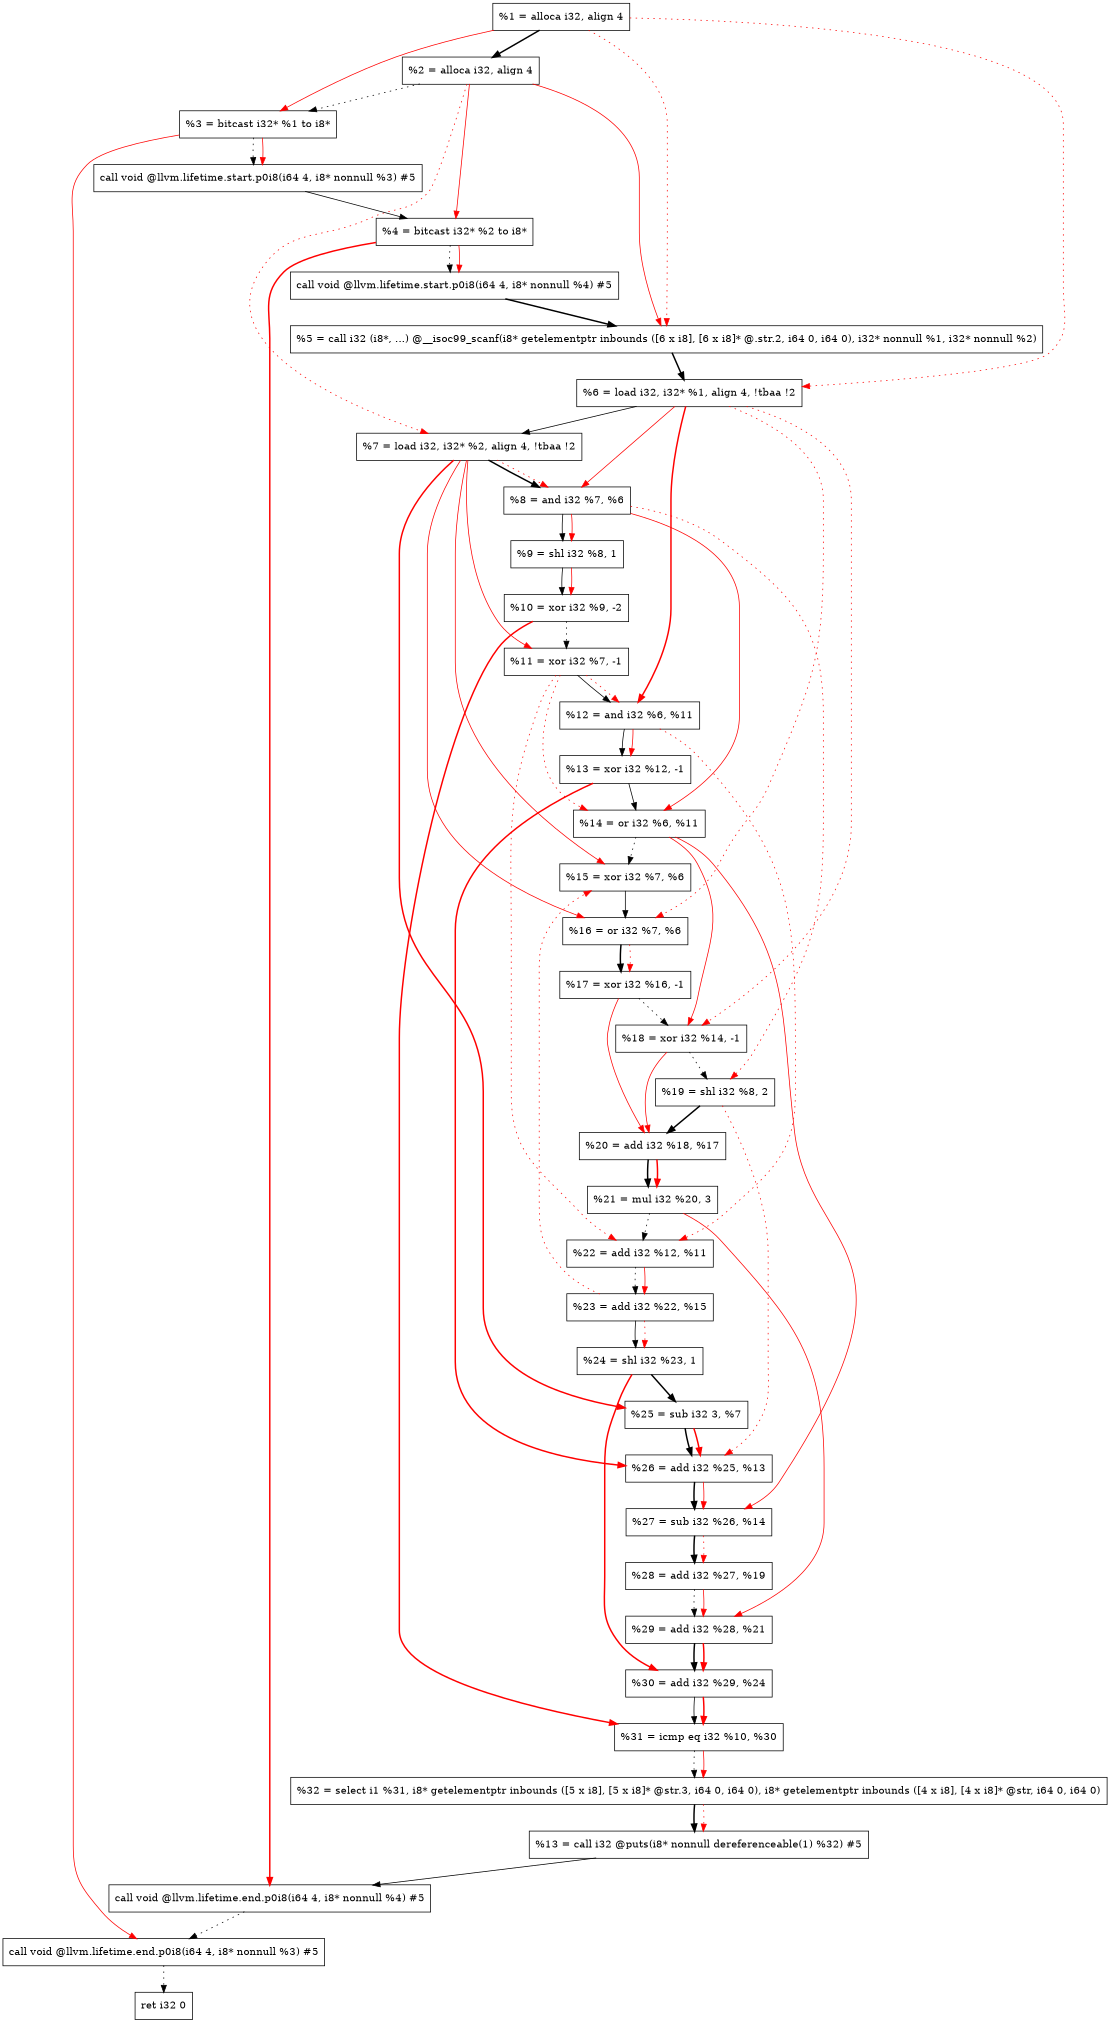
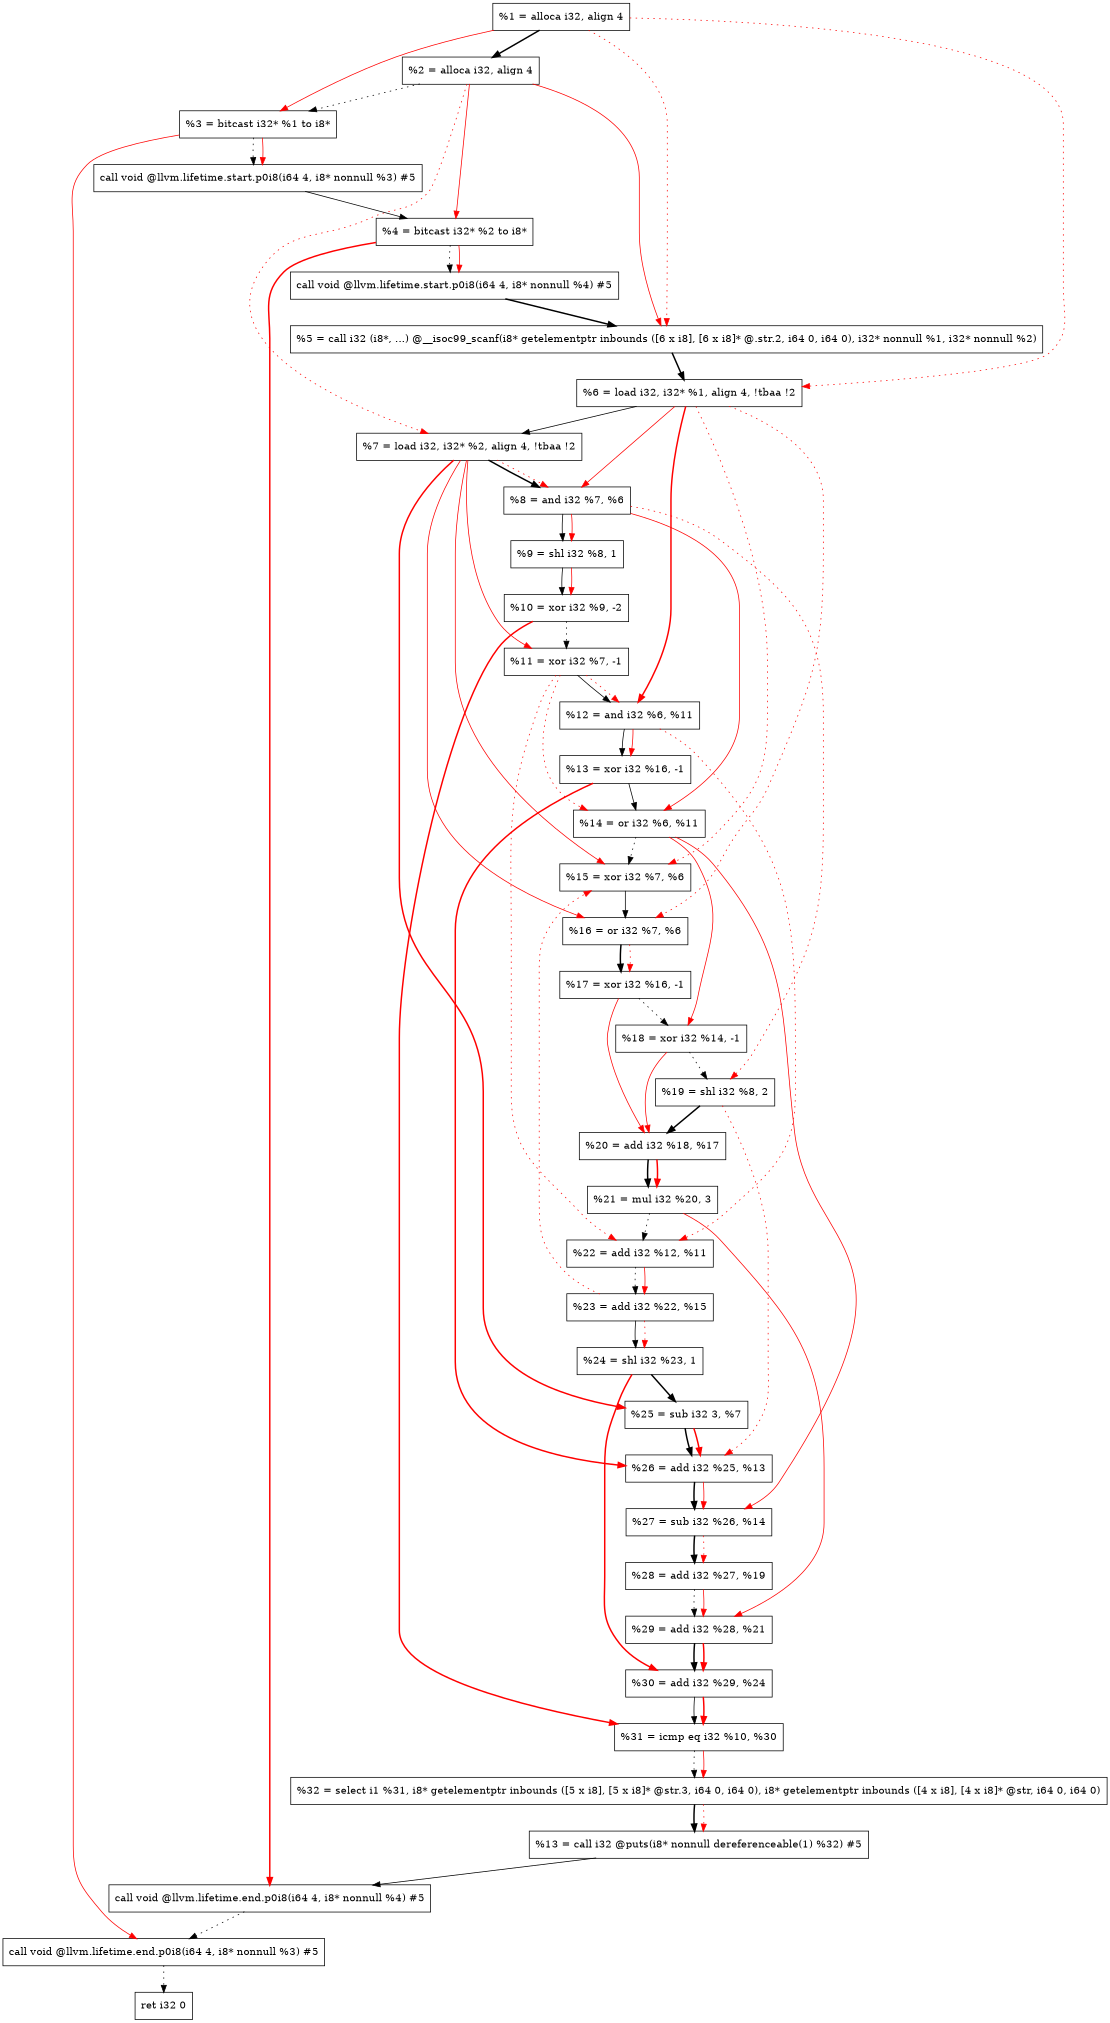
edge "%6 = load i32, i32* %1, align 4, !tbaa !2" -> "%18 = xor i32 %14, -1": now "%6 = load i32, i32* %1, align 4, !tbaa !2" -> "%15 = xor i32 %7, %6"
node "%13 = xor i32 %12, -1": label "%13 = xor i32 %12, -1" -> "%13 = xor i32 %16, -1"
